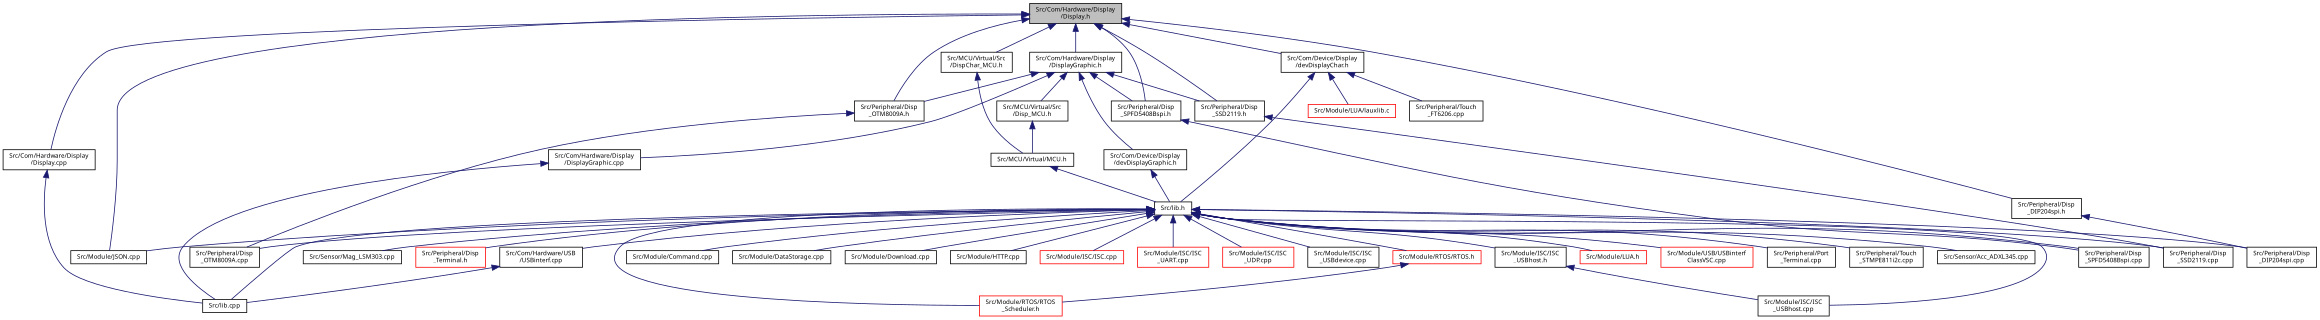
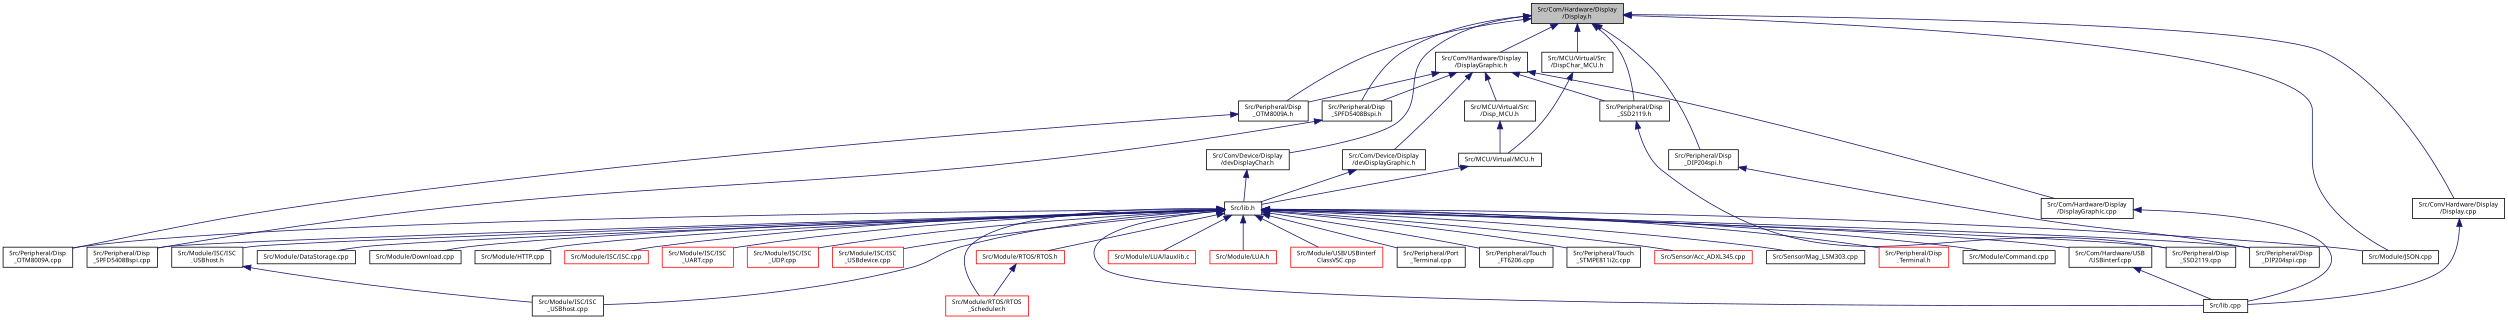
edge "Src/Peripheral/Touch _FT6206.cpp" -> "Src/Com/Device/Display /devDisplayChar.h": now "Src/Peripheral/Touch _FT6206.cpp" -> "Src/lib.h"
edge "Src/Module/LUA/lauxlib.c" -> "Src/Com/Device/Display /devDisplayChar.h": now "Src/Module/LUA/lauxlib.c" -> "Src/lib.h"
node "Src/Module/ISC/ISC _USBdevice.cpp": color black -> red
node "Src/Sensor/Acc_ADXL345.cpp": color black -> red
